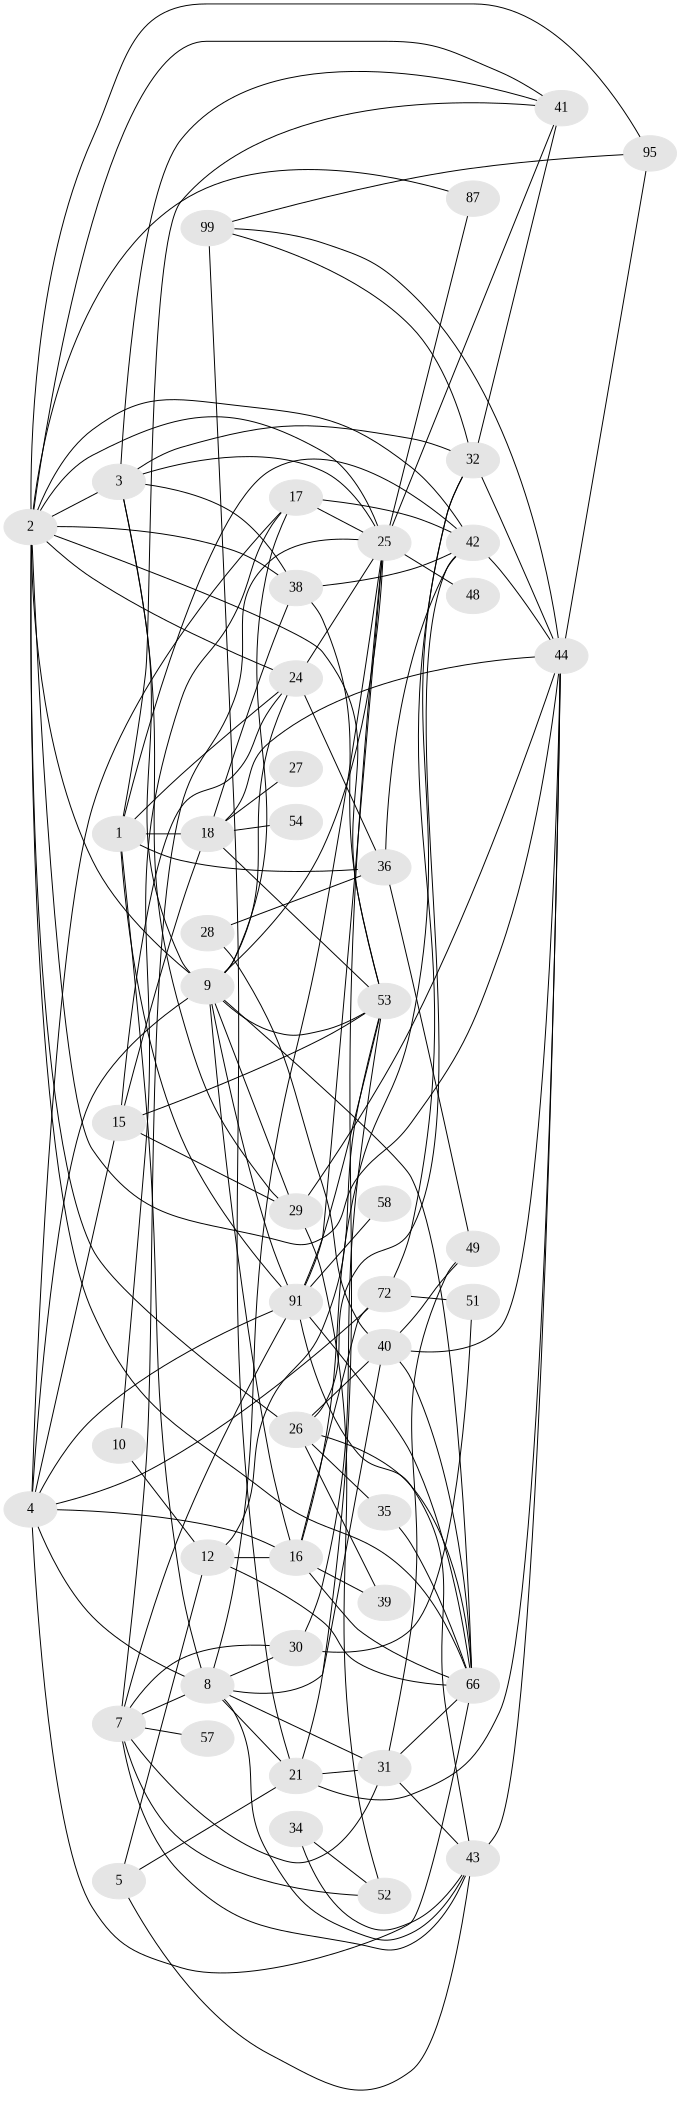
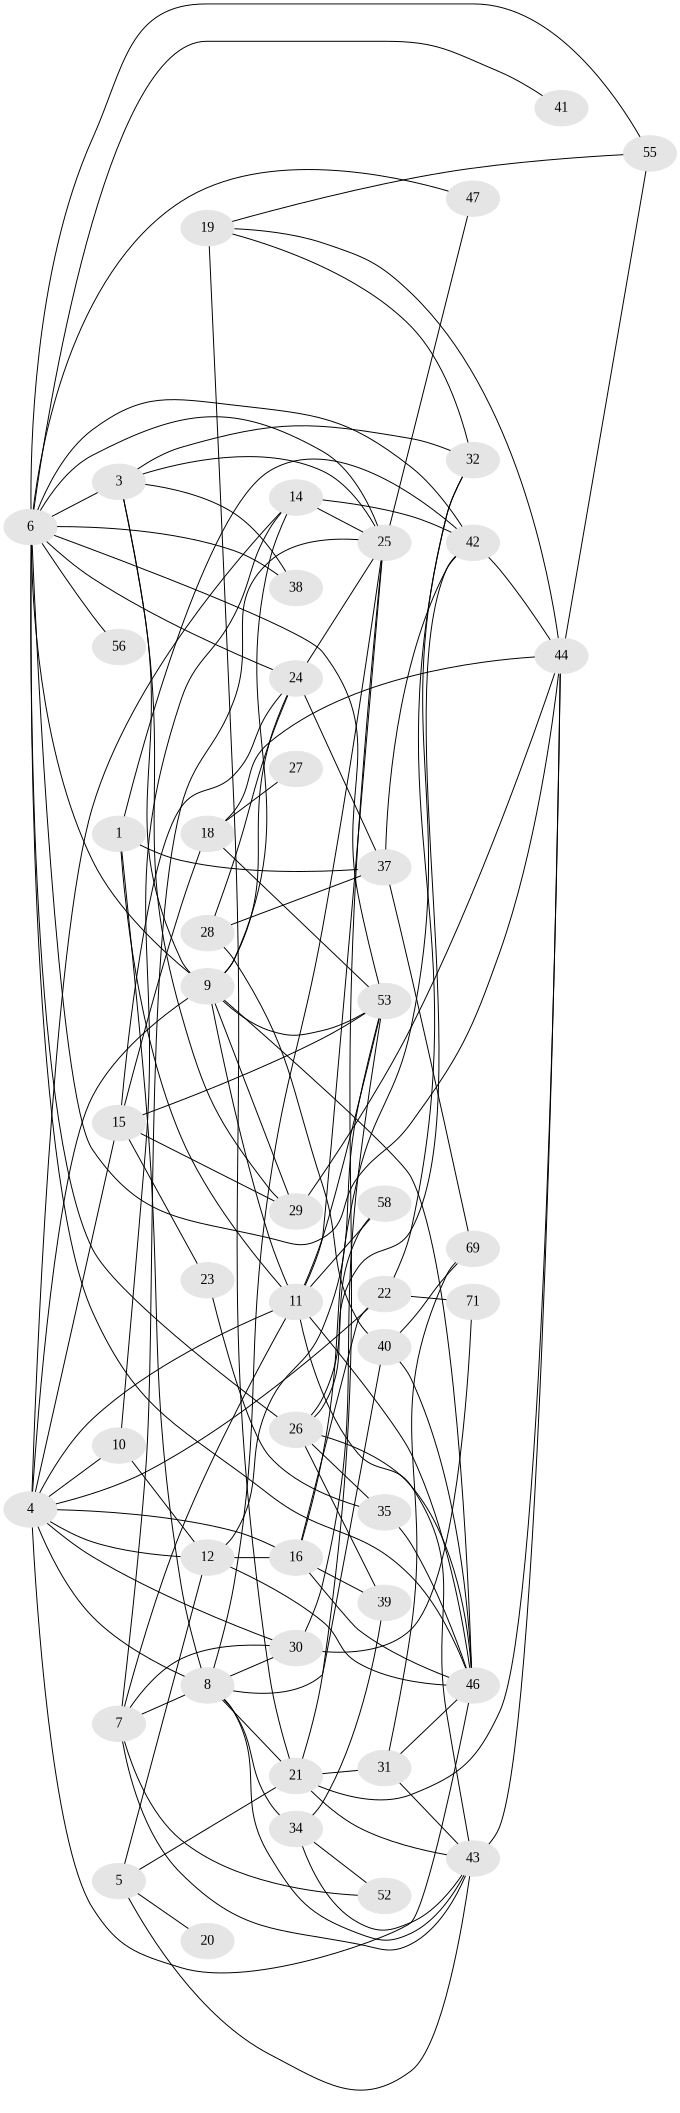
edge "41" -- "3": removed
node "95": label "95" -> "55"
node "87": label "87" -> "47"
node "99": label "99" -> "19"
edge "41" -- "32": removed
edge "41" -- "1": removed
edge "41" -- "25": removed
node "17": label "17" -> "14"
node "2": label "2" -> "6"
edge "32" -- "44": removed
edge "42" -- "38": removed
node "48": removed
node "56": added
edge "38" -- "18": removed
edge "24" -- "1": now "24" -- "28"
edge "38" -- "53": removed
edge "25" -- "9": removed
node "54": removed
edge "1" -- "18": removed
node "36": label "36" -> "37"
edge "44" -- "40": removed
node "49": label "49" -> "69"
node "23": added
node "72": label "72" -> "22"
edge "9" -- "16": removed
node "91": label "91" -> "11"
node "51": label "51" -> "71"
edge "40" -- "26": now "58" -- "26"
edge "10" -- "4": added
edge "4" -- "12": added
edge "4" -- "30": added
edge "29" -- "52": removed
node "66": label "66" -> "46"
edge "39" -- "34": added
edge "8" -- "31": now "8" -- "34"
node "57": removed
edge "21" -- "43": added
edge "7" -- "31": removed
node "20": added
